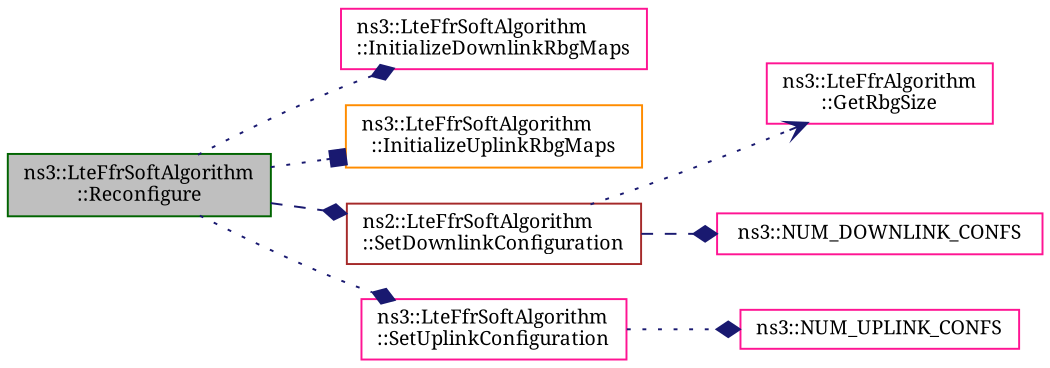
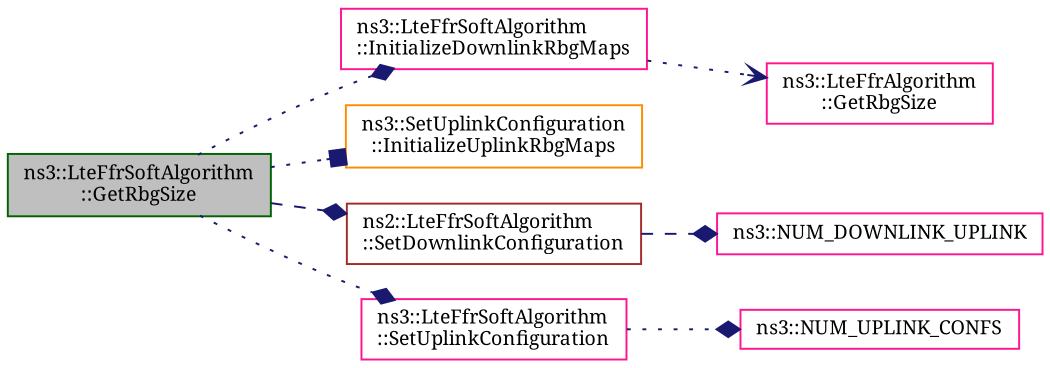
node "ns3::LteFfrSoftAlgorithm ::InitializeUplinkRbgMaps": label "ns3::LteFfrSoftAlgorithm ::InitializeUplinkRbgMaps" -> "ns3::SetUplinkConfiguration ::InitializeUplinkRbgMaps"
edge "ns2::LteFfrSoftAlgorithm ::SetDownlinkConfiguration" -> "ns3::LteFfrAlgorithm ::GetRbgSize": now "ns3::LteFfrSoftAlgorithm ::InitializeDownlinkRbgMaps" -> "ns3::LteFfrAlgorithm ::GetRbgSize"
node "ns3::LteFfrSoftAlgorithm ::Reconfigure": label "ns3::LteFfrSoftAlgorithm ::Reconfigure" -> "ns3::LteFfrSoftAlgorithm ::GetRbgSize"
node "ns3::NUM_DOWNLINK_CONFS": label "ns3::NUM_DOWNLINK_CONFS" -> "ns3::NUM_DOWNLINK_UPLINK"
